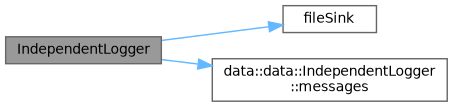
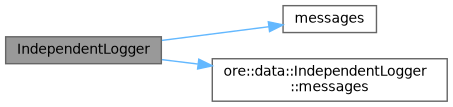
node "fileSink": label "fileSink" -> "messages"
node "data::data::IndependentLogger ::messages": label "data::data::IndependentLogger ::messages" -> "ore::data::IndependentLogger ::messages"
